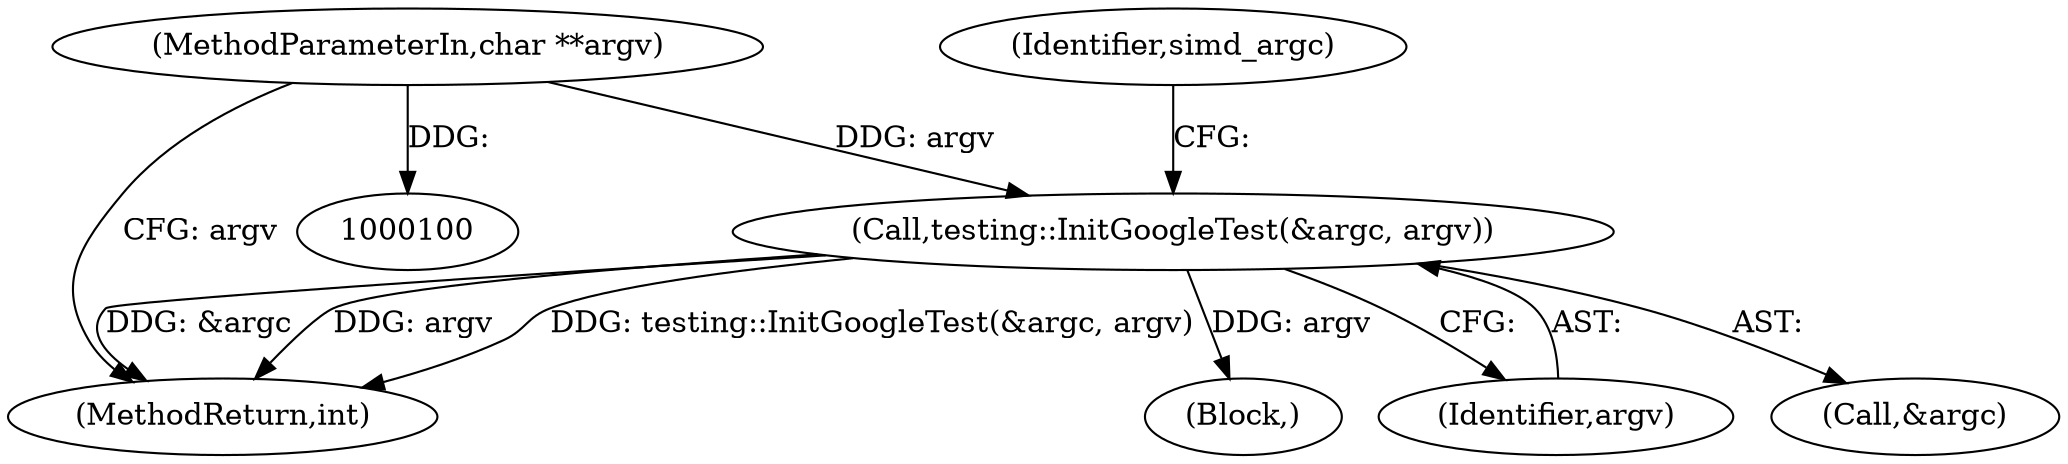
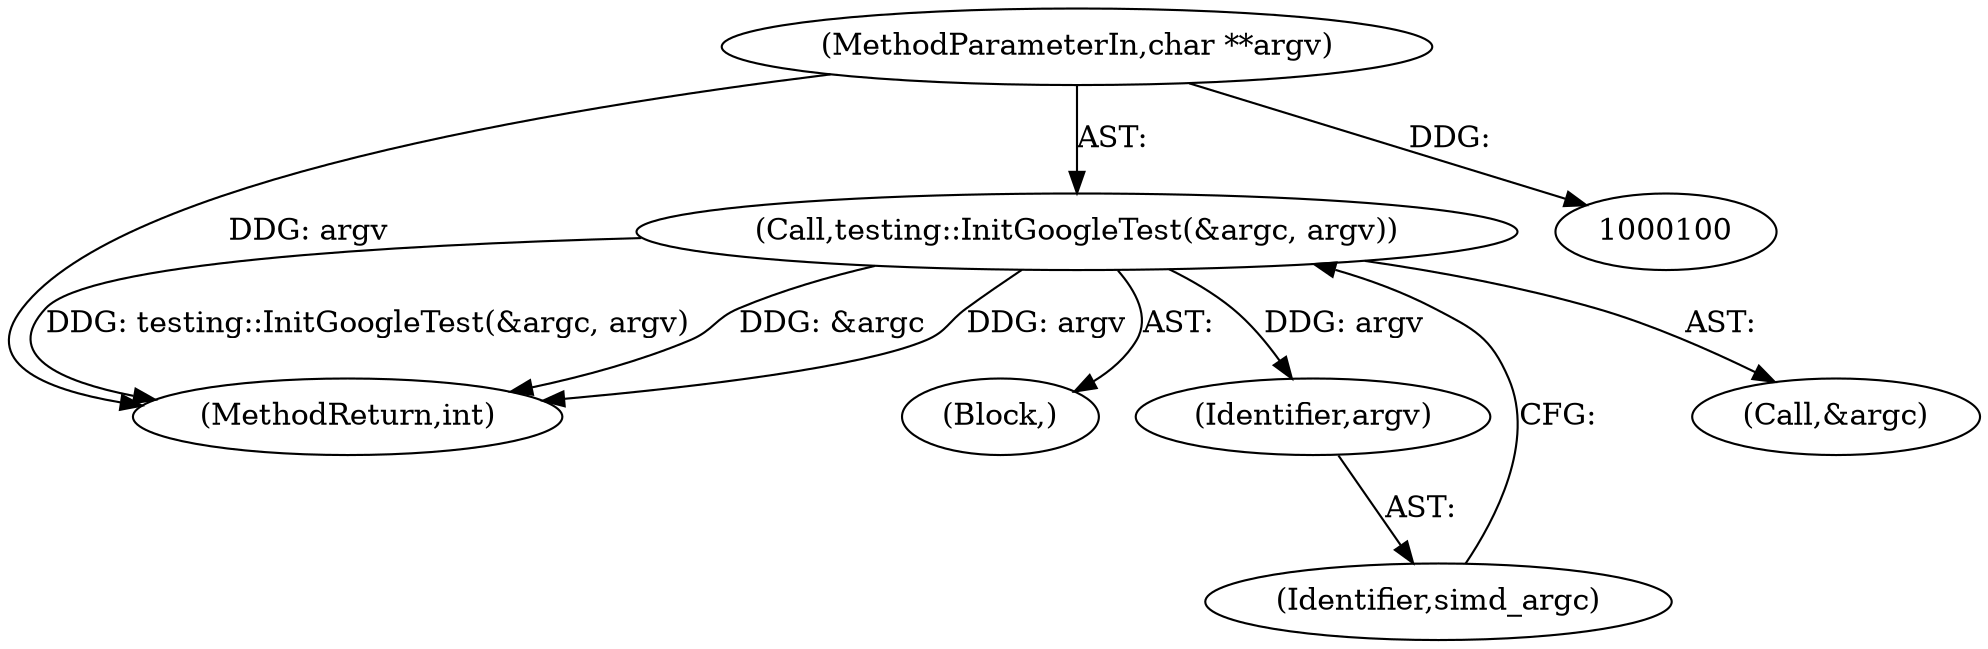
edge "(MethodParameterIn,char **argv)" -> "(Call,testing::InitGoogleTest(&argc, argv))": label "DDG: argv" -> "AST: "
edge "(MethodParameterIn,char **argv)" -> "(MethodReturn,int)": label "CFG: argv" -> "DDG: argv"
edge "(Identifier,argv)" -> "(Call,testing::InitGoogleTest(&argc, argv))": now "(Identifier,argv)" -> "(Identifier,simd_argc)"
edge "(Call,testing::InitGoogleTest(&argc, argv))" -> "(Block,)": label "DDG: argv" -> "AST: "
edge "(Call,testing::InitGoogleTest(&argc, argv))" -> "(Identifier,argv)": label "CFG: " -> "DDG: argv"
